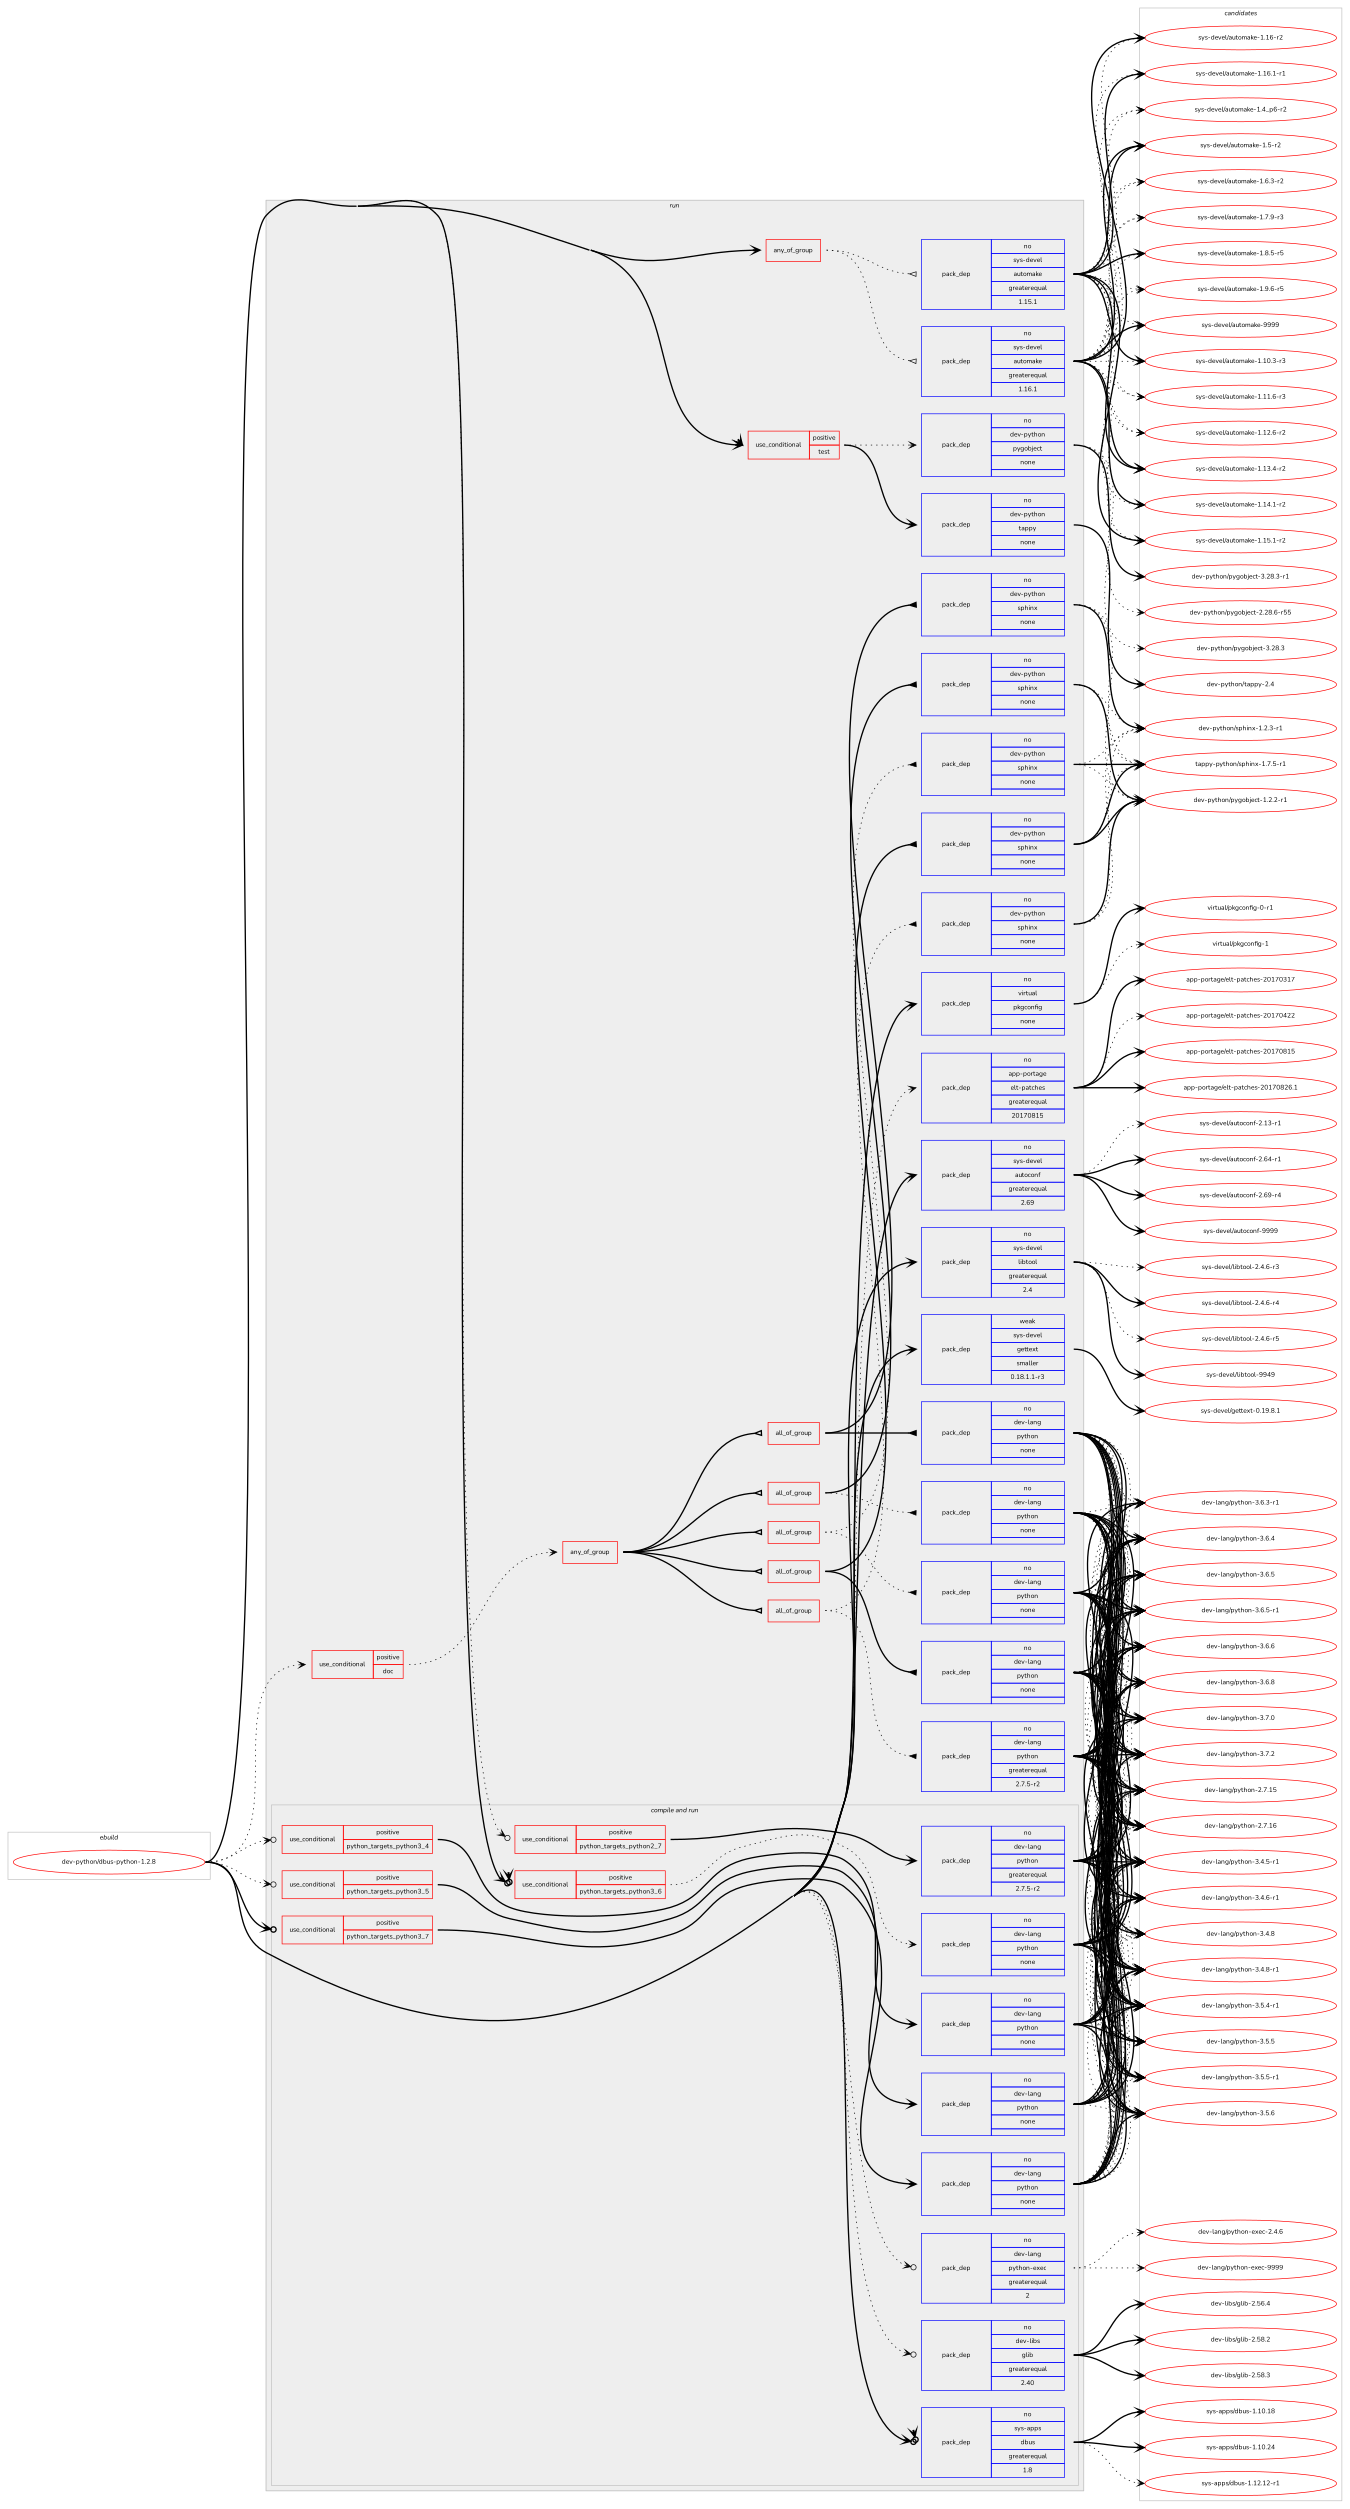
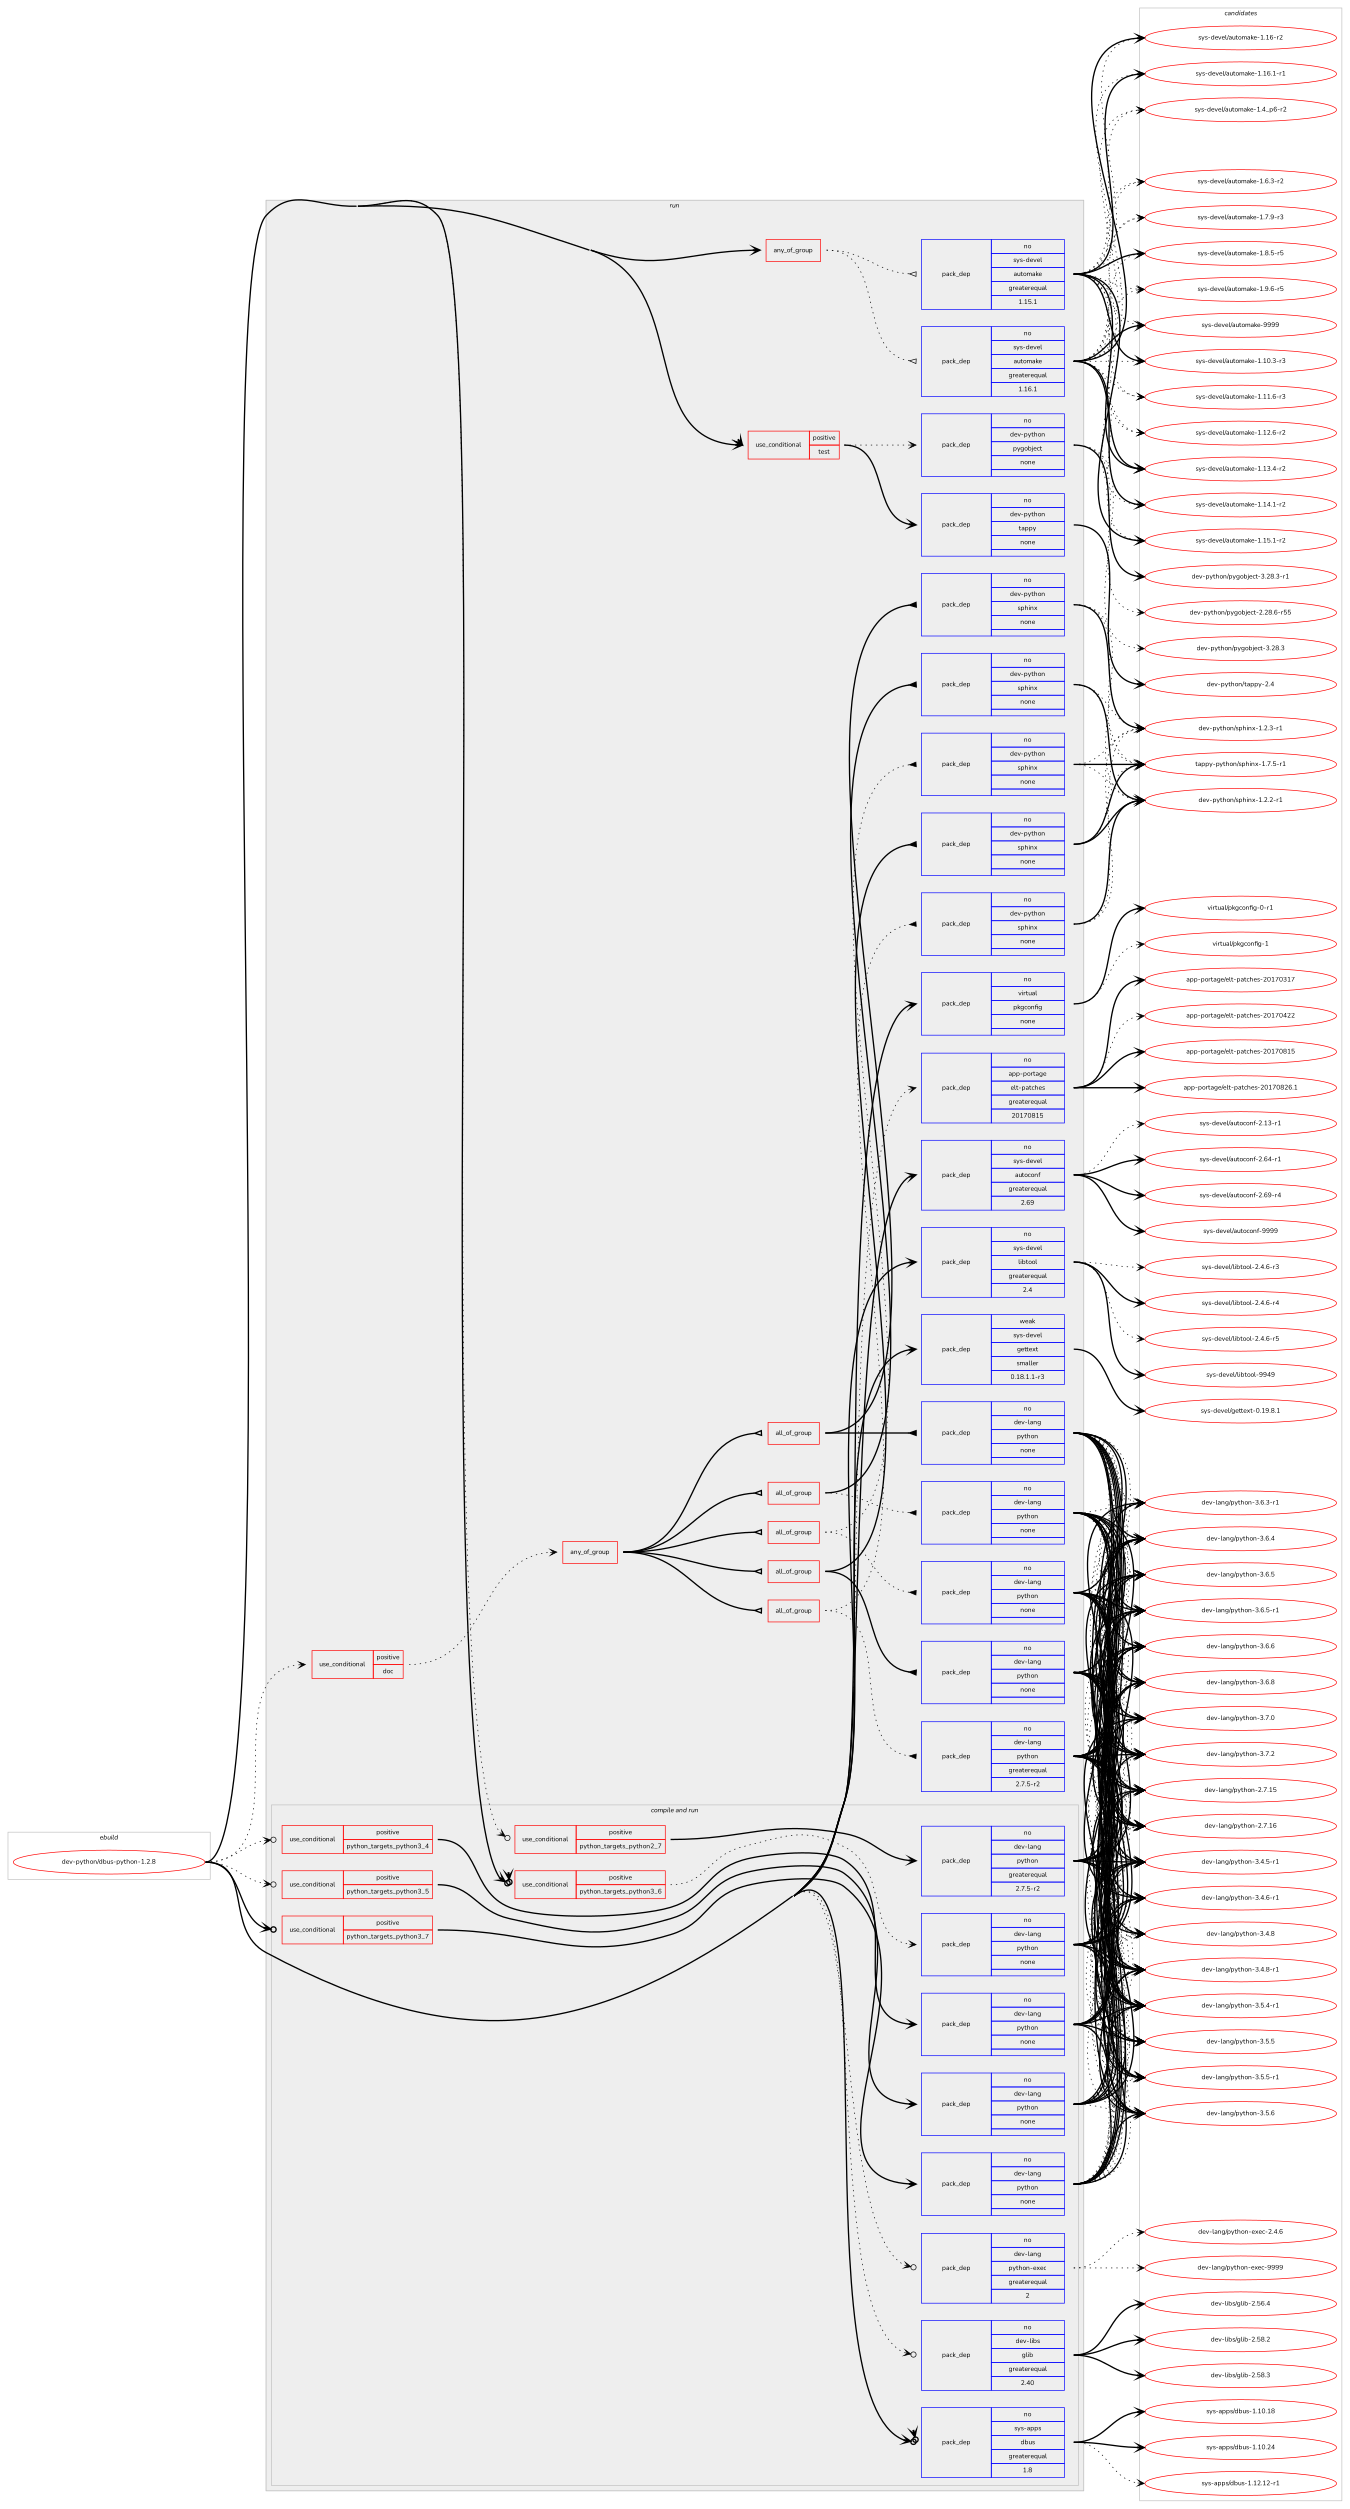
node "sys-devel/automake-1.5-r2": removed
node "dev-python/pygobject-1.2.2-r1": label "dev-python/pygobject-1.2.2-r1" -> "dev-python/sphinx-1.2.2-r1"
